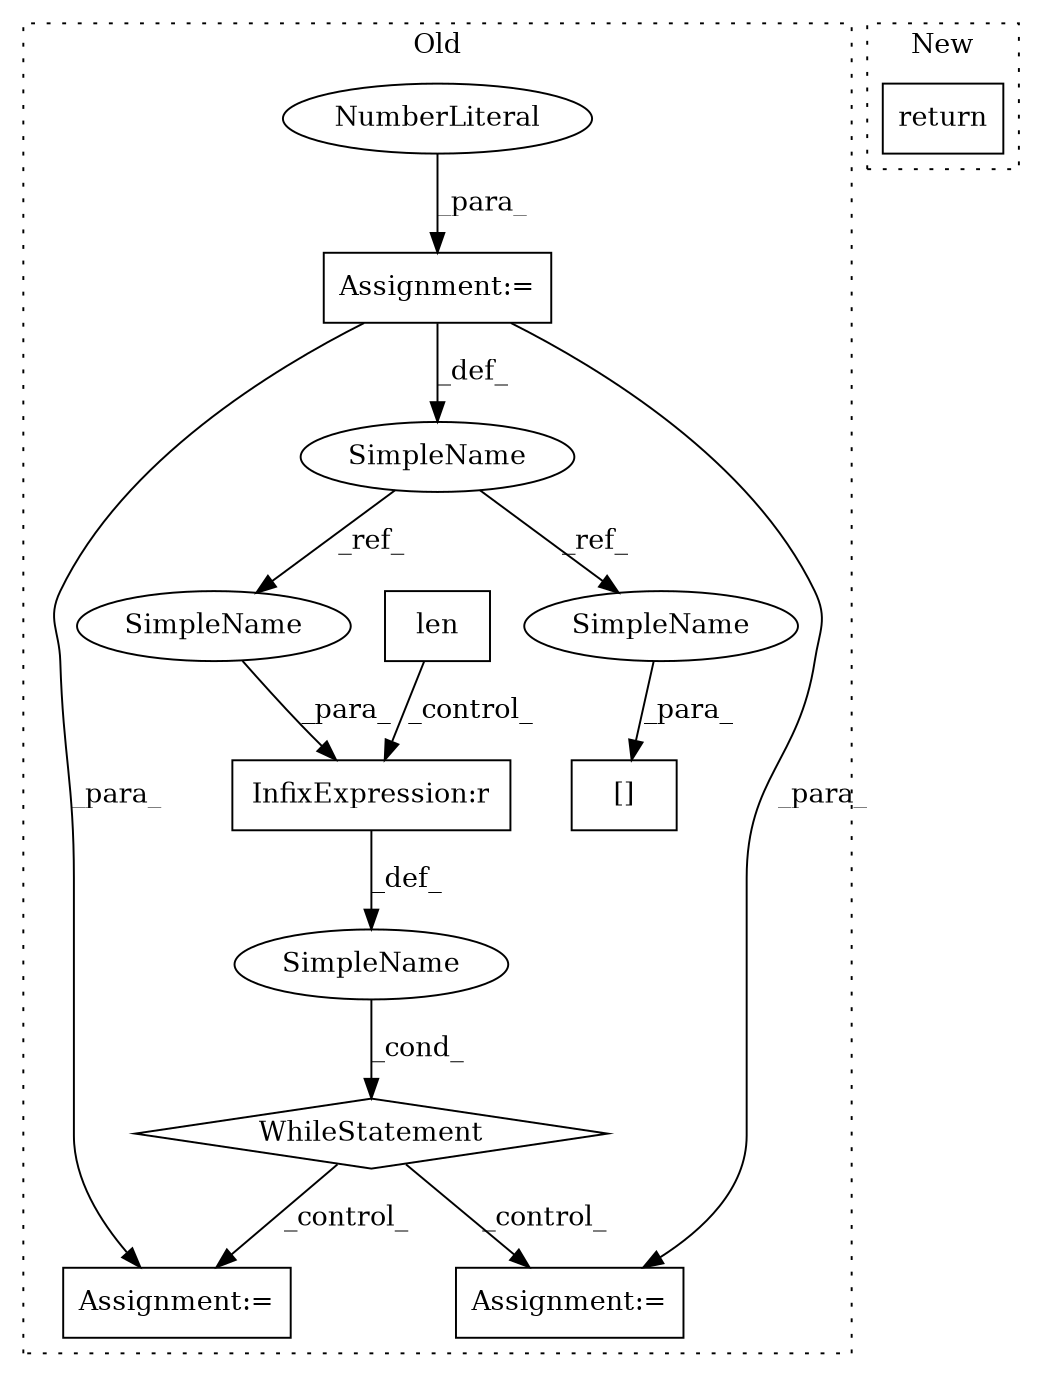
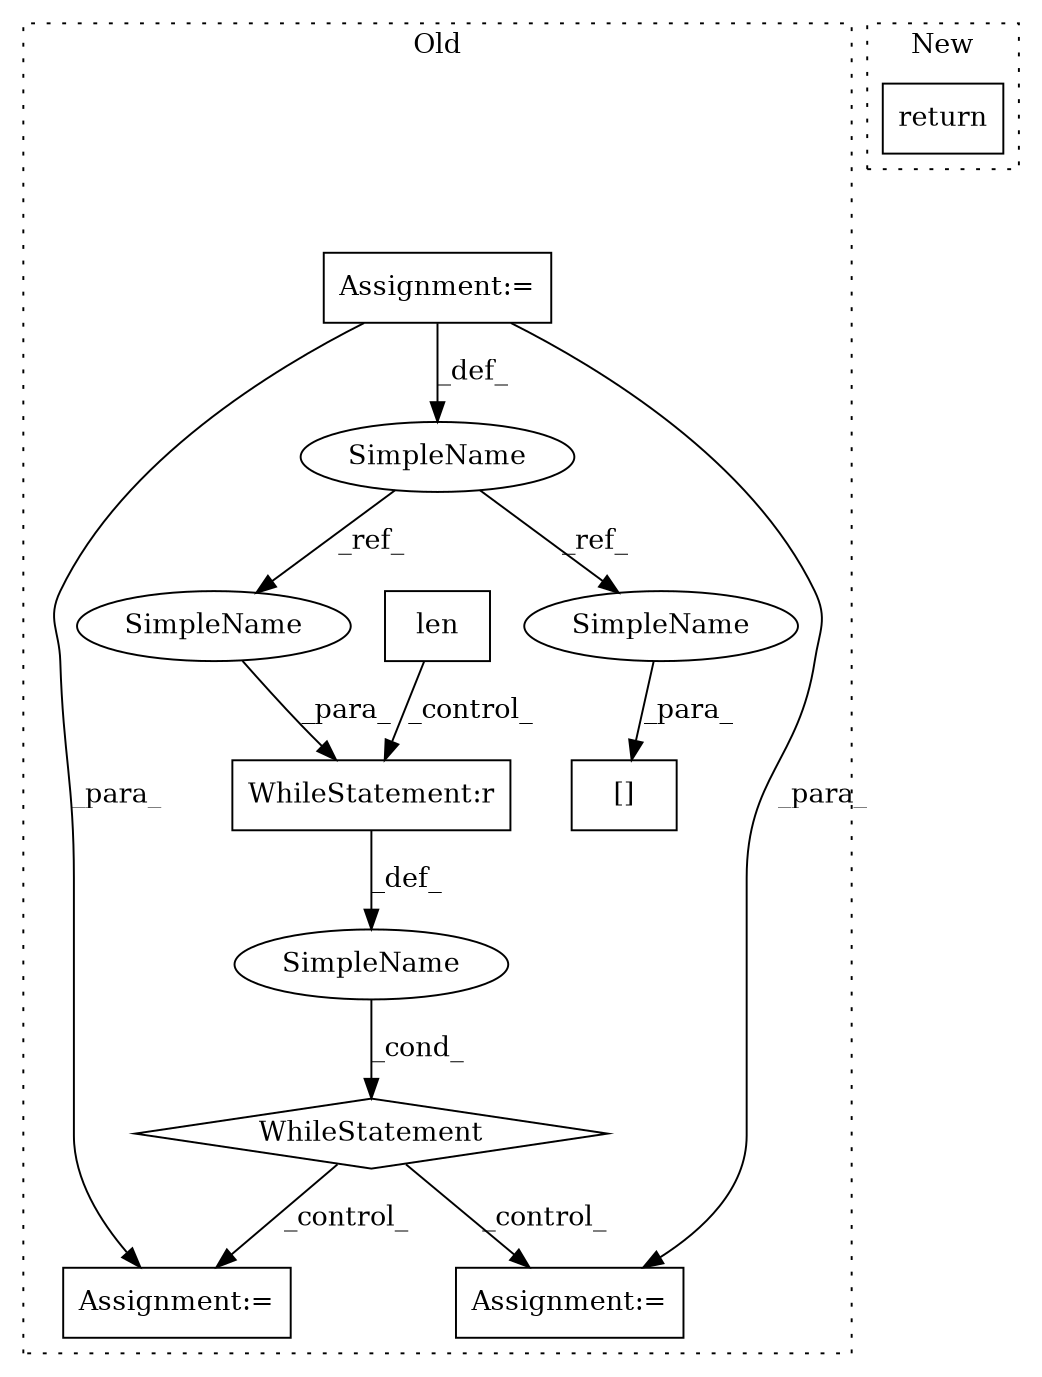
node "NumberLiteral": removed
node "InfixExpression:r": label "InfixExpression:r" -> "WhileStatement:r"
